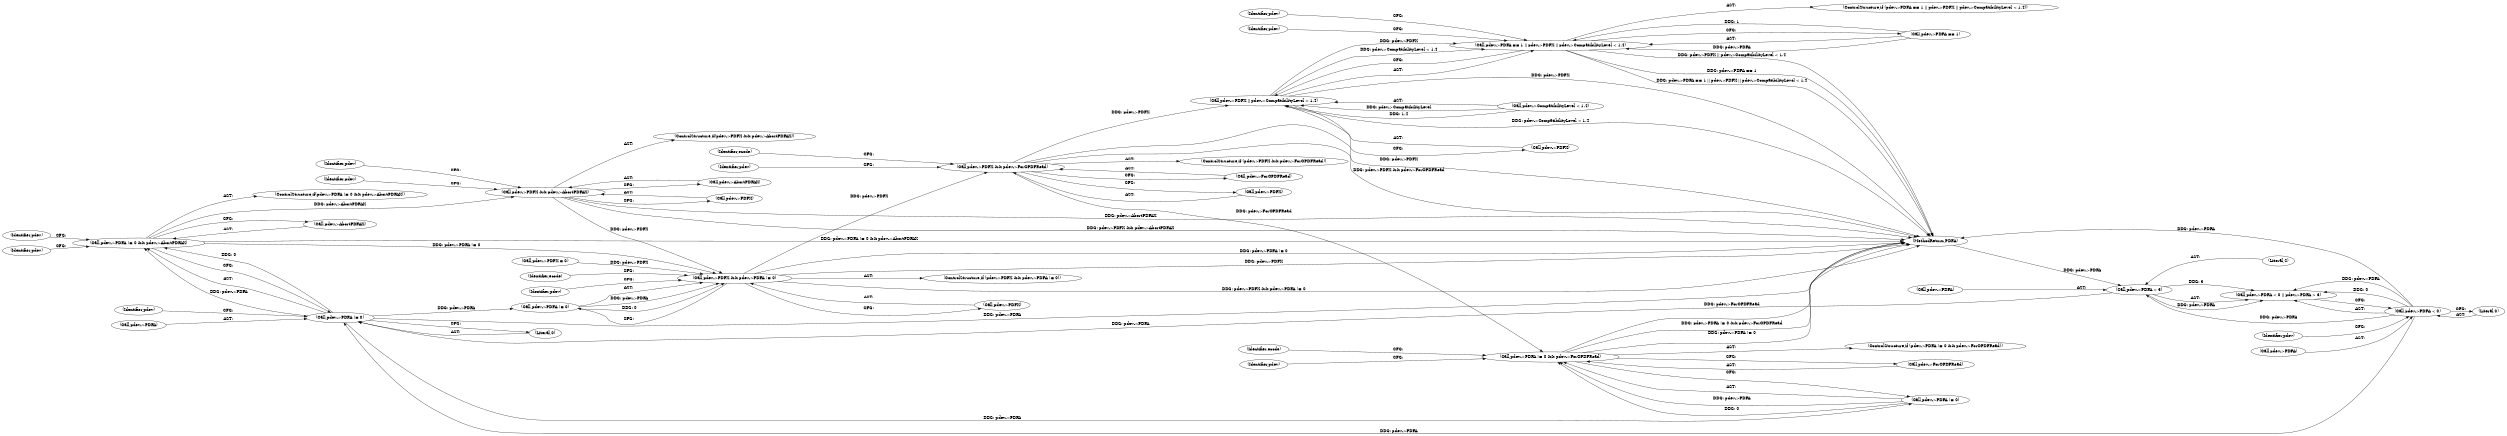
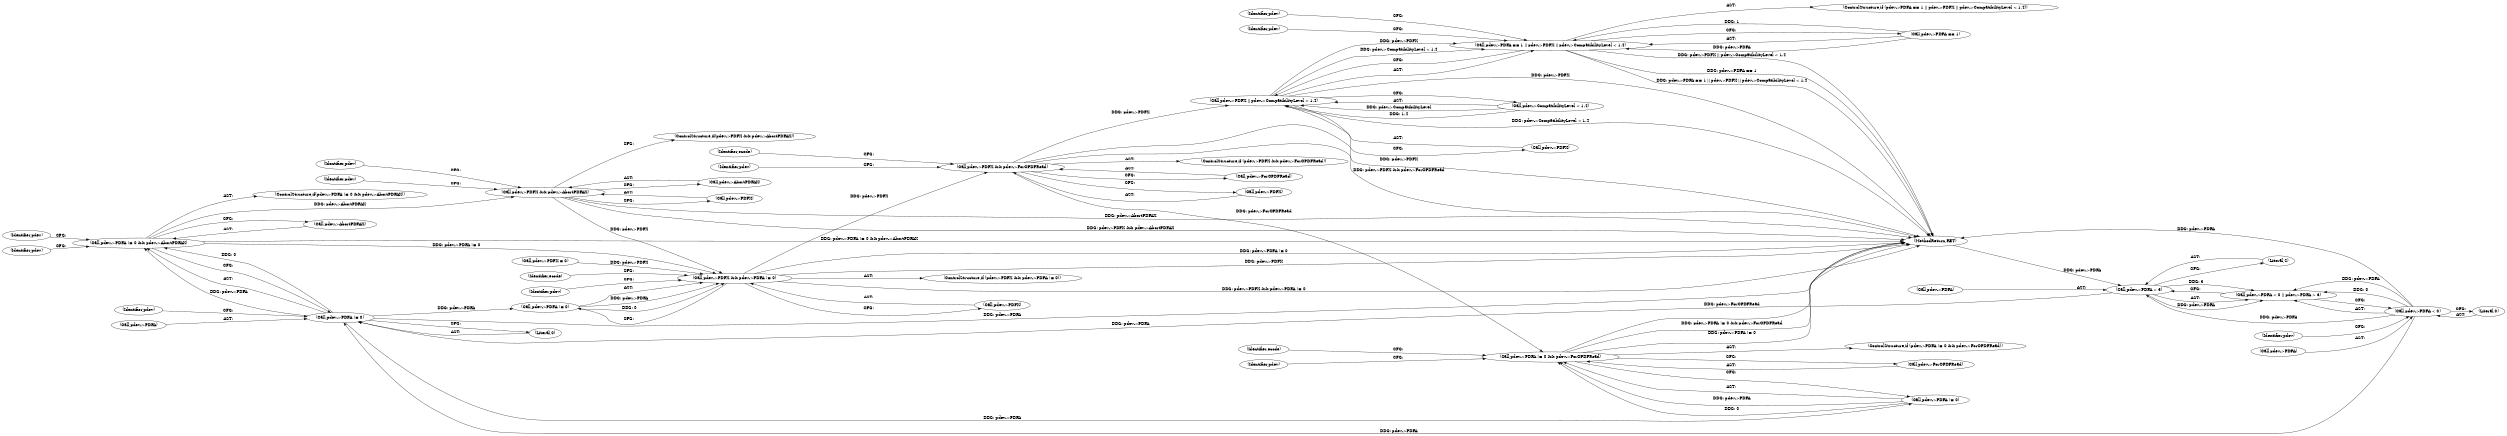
edge "(Call,pdev->PDFX || pdev->CompatibilityLevel < 1.4)" -> "(Call,pdev->CompatibilityLevel < 1.4)": added, label "CFG:"
edge "(Call,pdev->PDFX && pdev->AbortPDFAX)" -> "(ControlStructure,if(pdev->PDFX && pdev->AbortPDFAX))": label "AST: " -> "CFG: "
node "(MethodReturn,PDFA)": label "(MethodReturn,PDFA)" -> "(MethodReturn,RET)"
edge "(Call,pdev->PDFA > 3)" -> "(Literal,2)": added, label "CFG:"
edge "(Call,pdev->PDFA < 0 || pdev->PDFA > 3)" -> "(Call,pdev->PDFA > 3)": added, label "CFG:"
